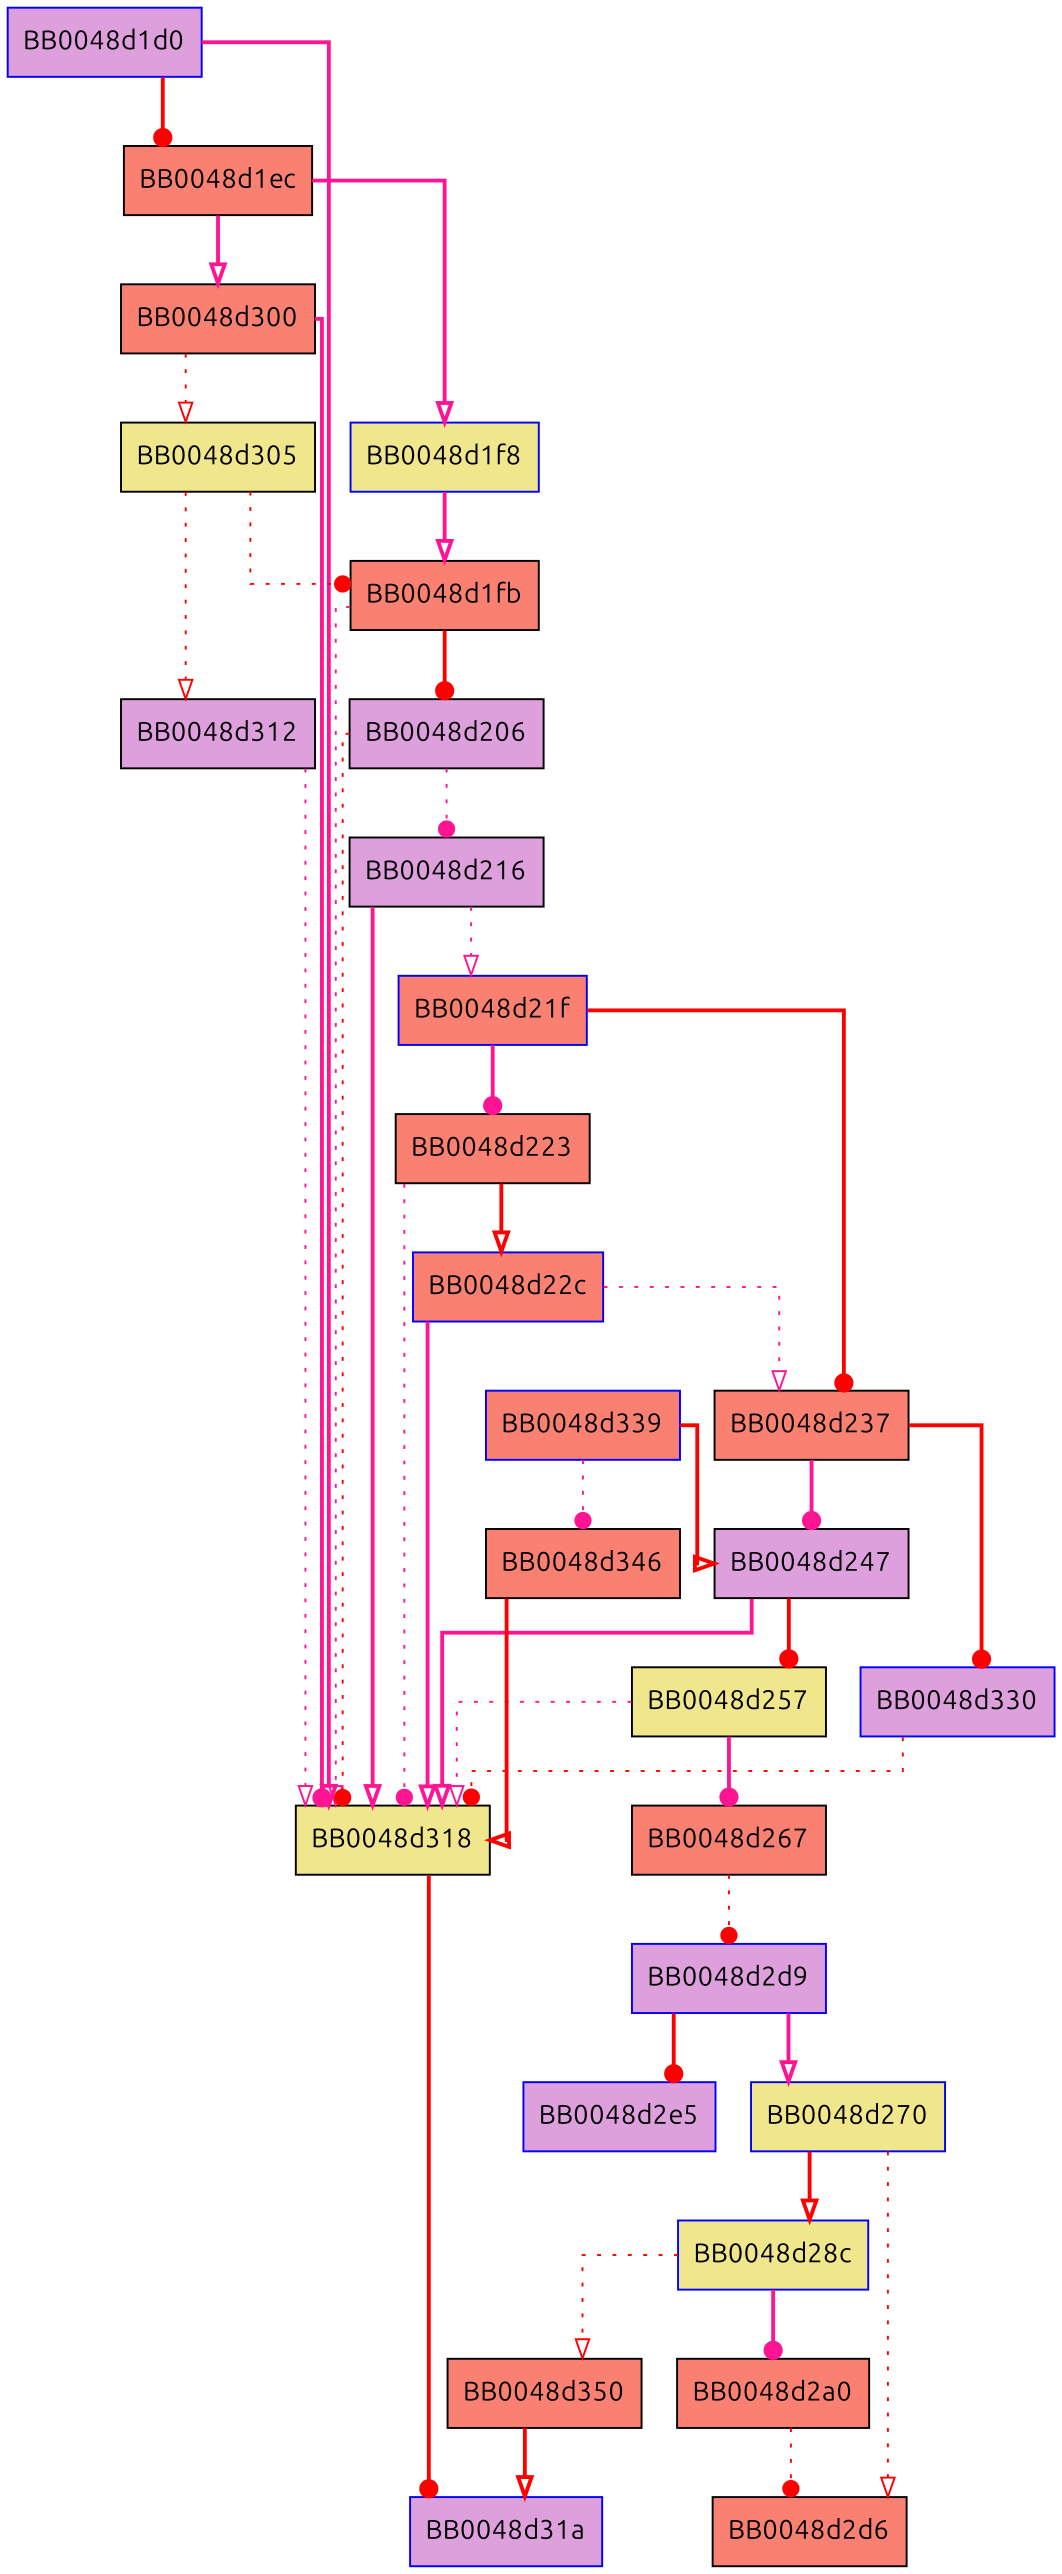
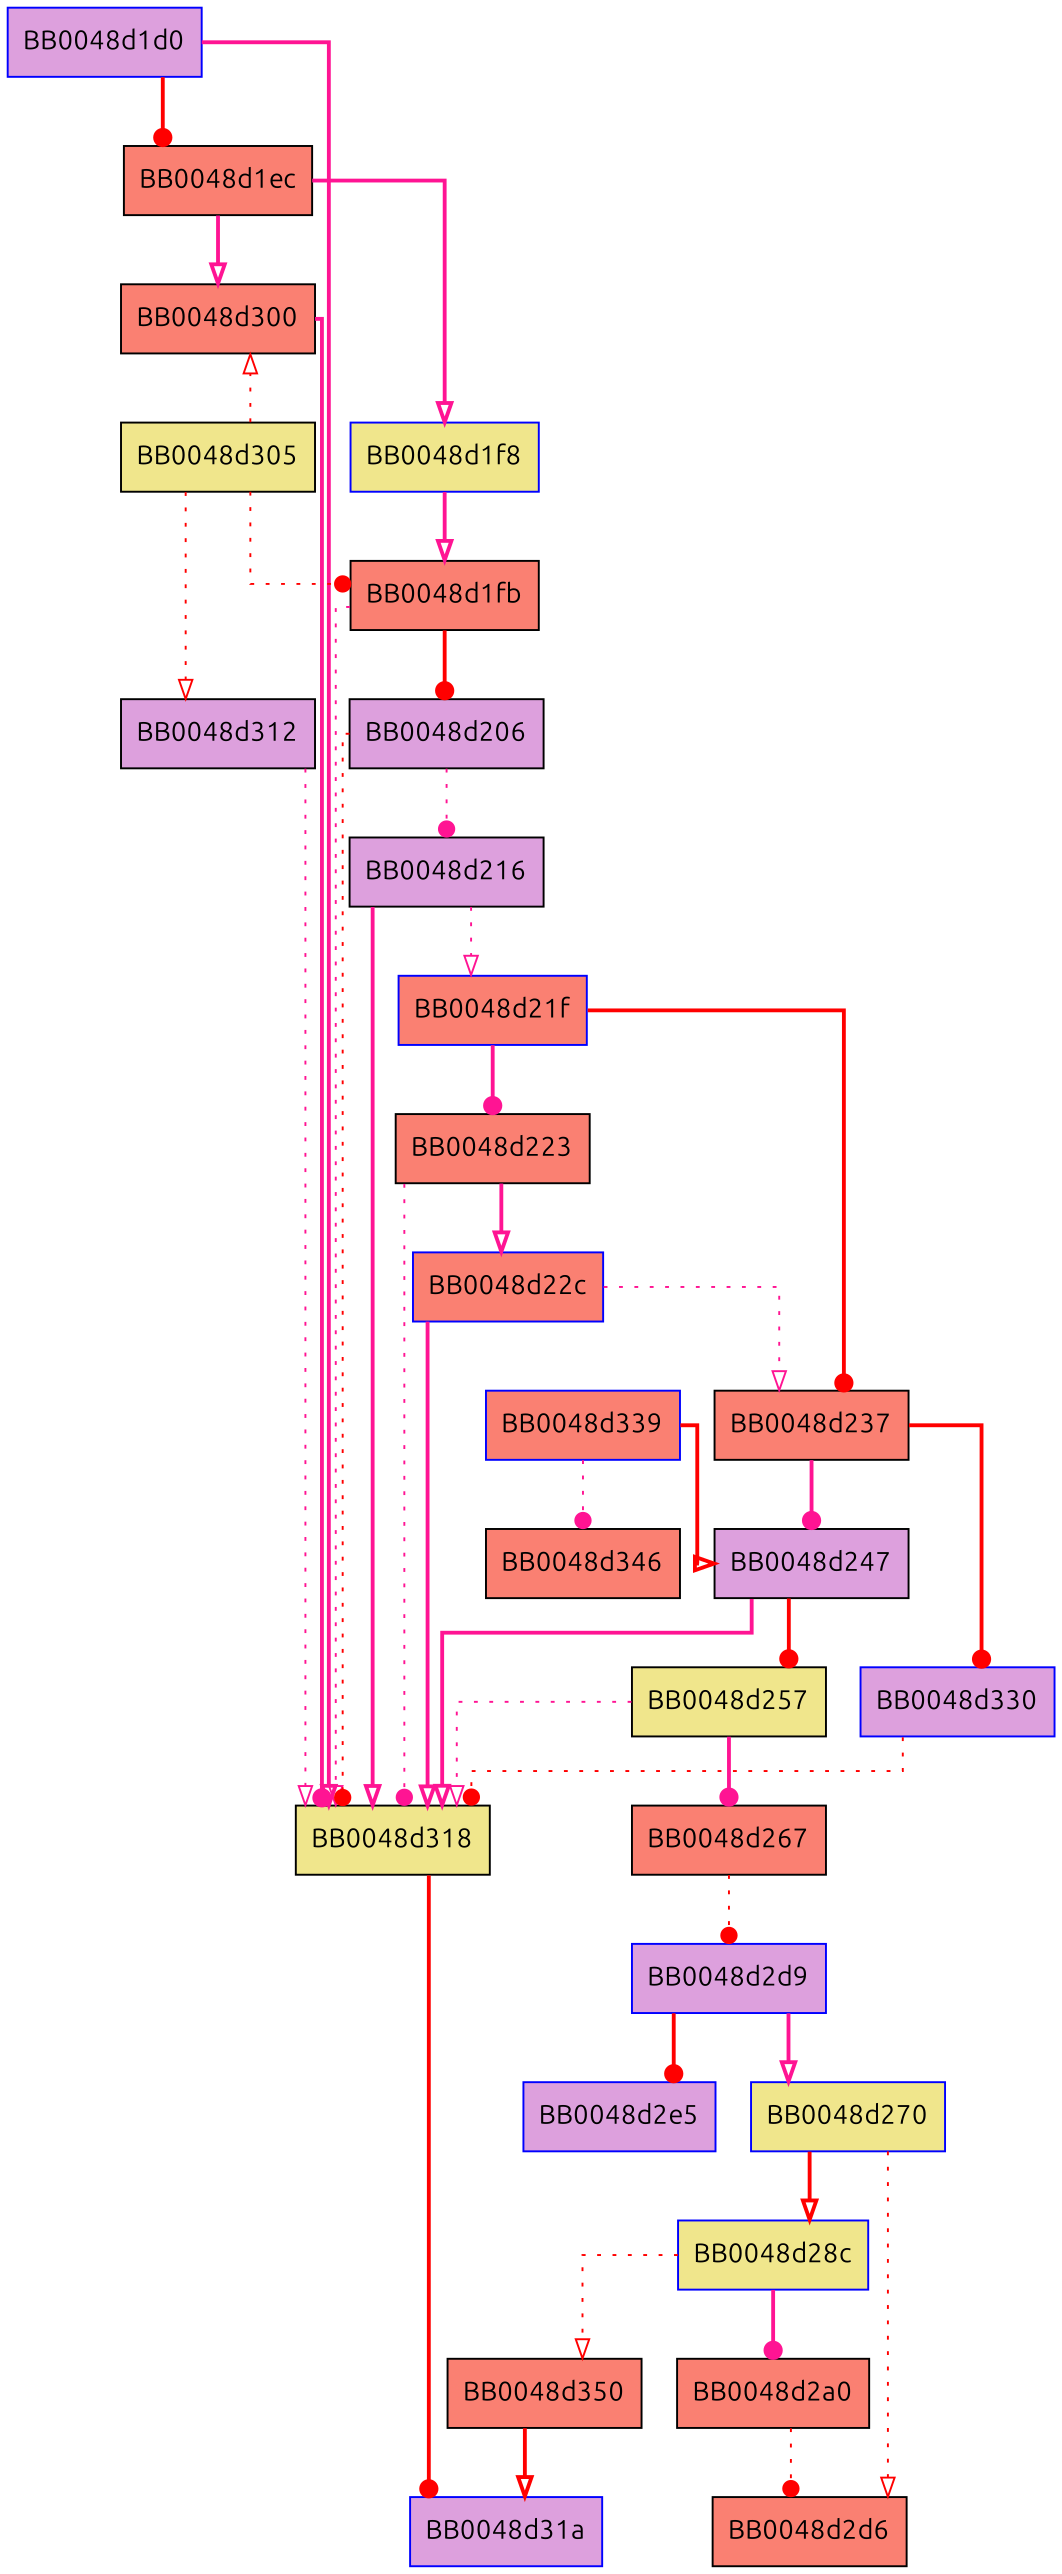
edge "BB0048d300" -> "BB0048d305": reversed
edge "BB0048d223" -> "BB0048d22c": color red -> deeppink
edge "BB0048d346" -> "BB0048d318": removed
